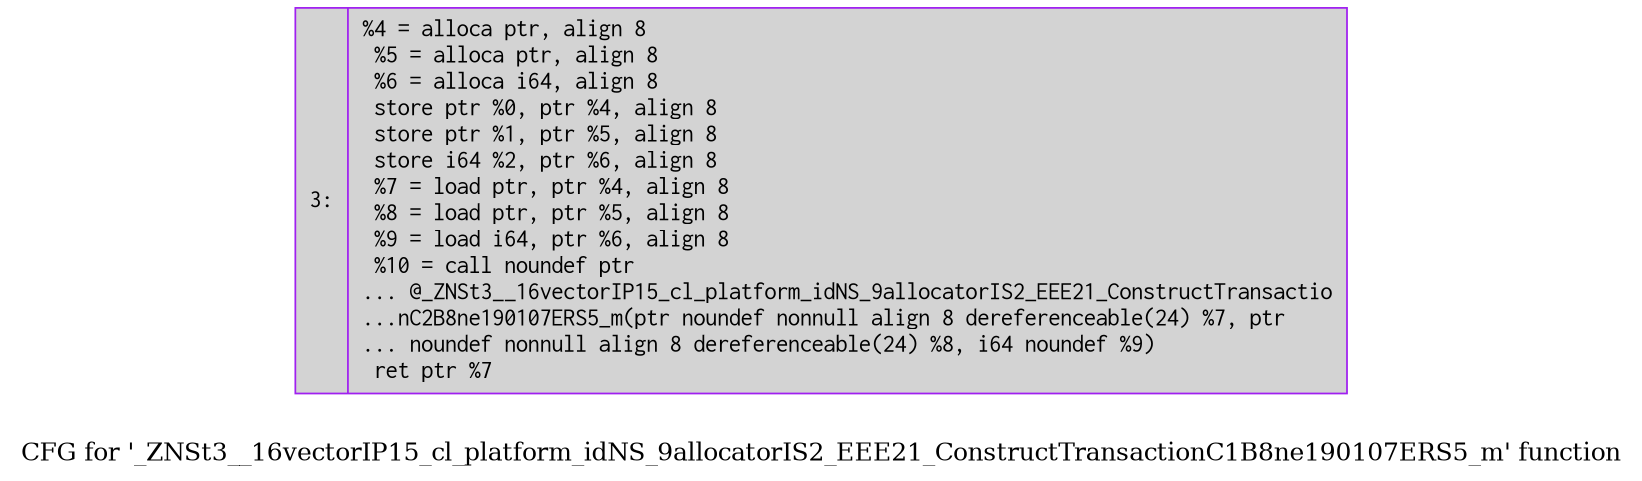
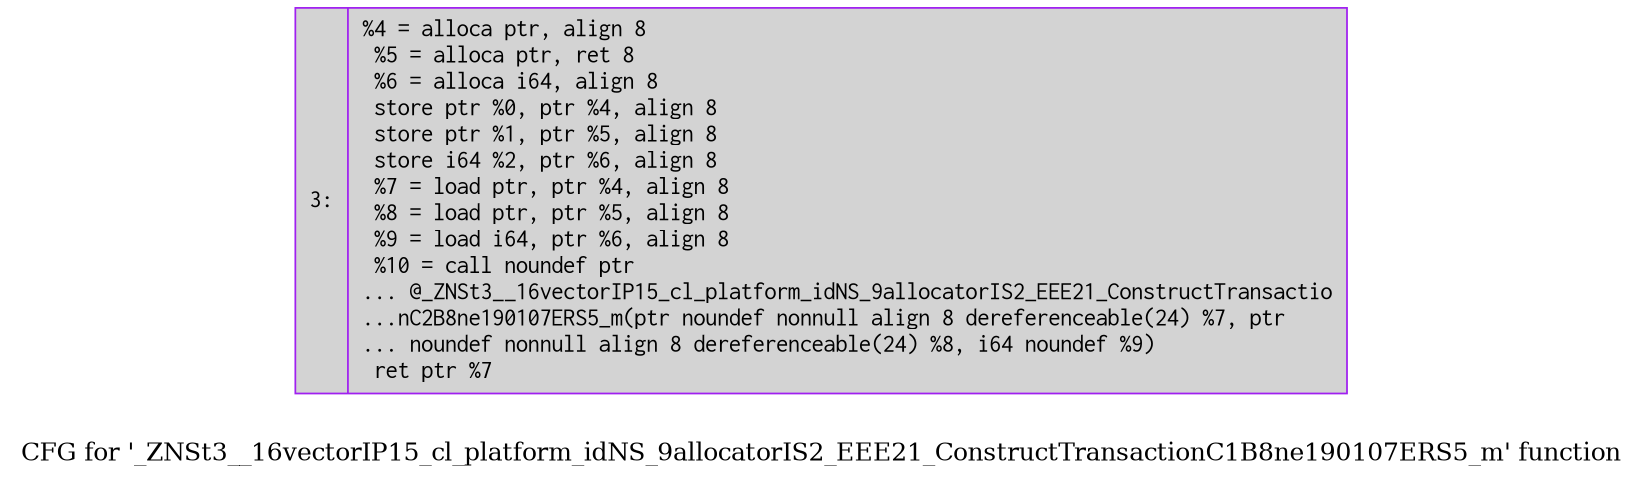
node "3:": text "%5 = alloca ptr, align 8" -> "%5 = alloca ptr, ret 8"
